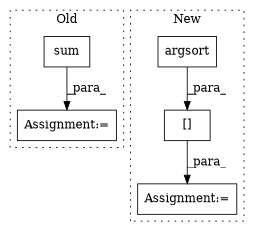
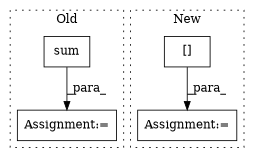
node "argsort": removed
